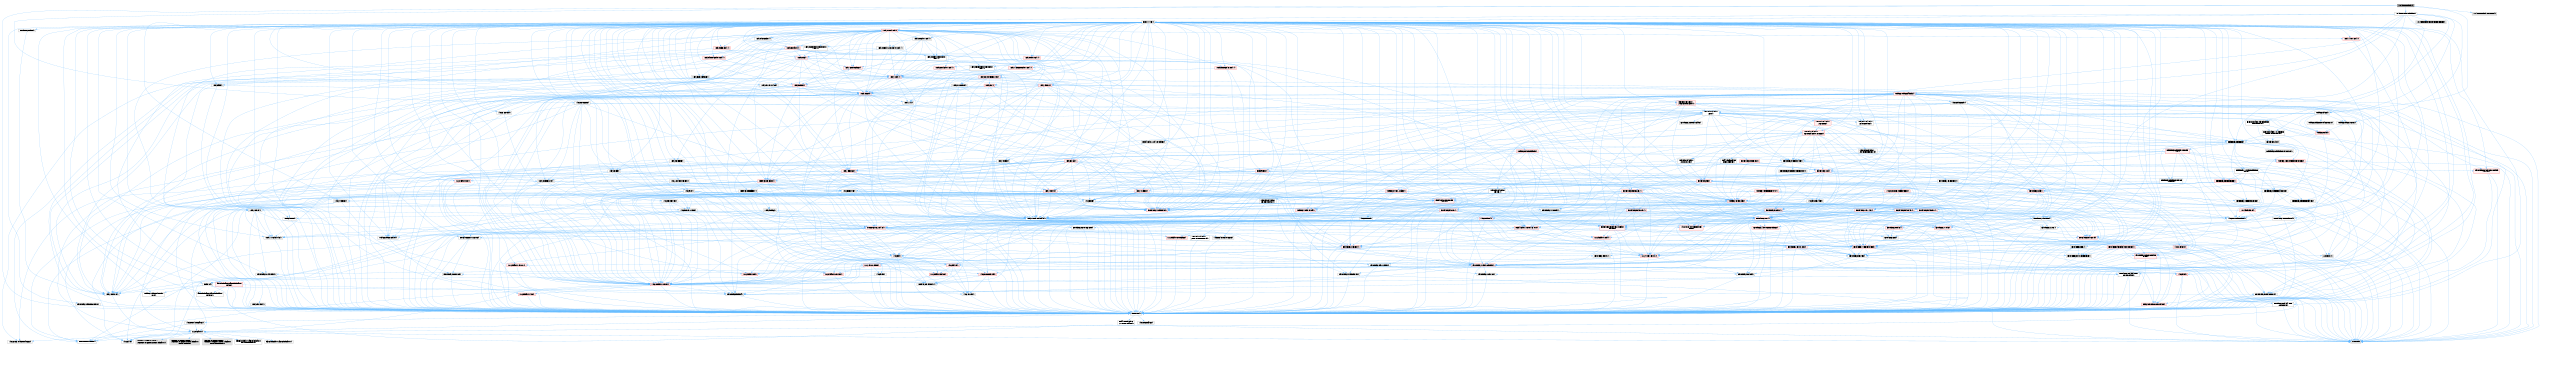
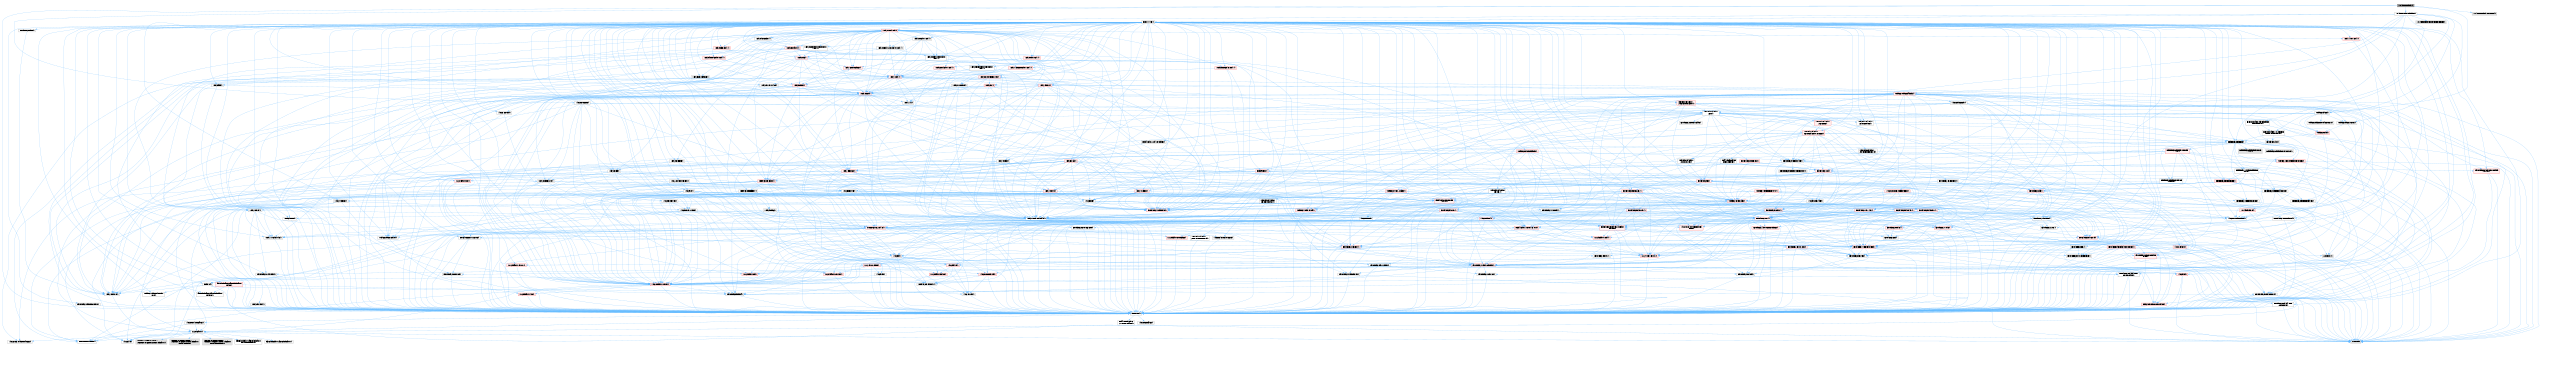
node "Delegates/DelegateSignature Impl.inl": added
edge "HAL/UnrealMemory.h" -> "Templates/IsPointer.h": now "Containers/ScriptArray.h" -> "Templates/IsPointer.h"
